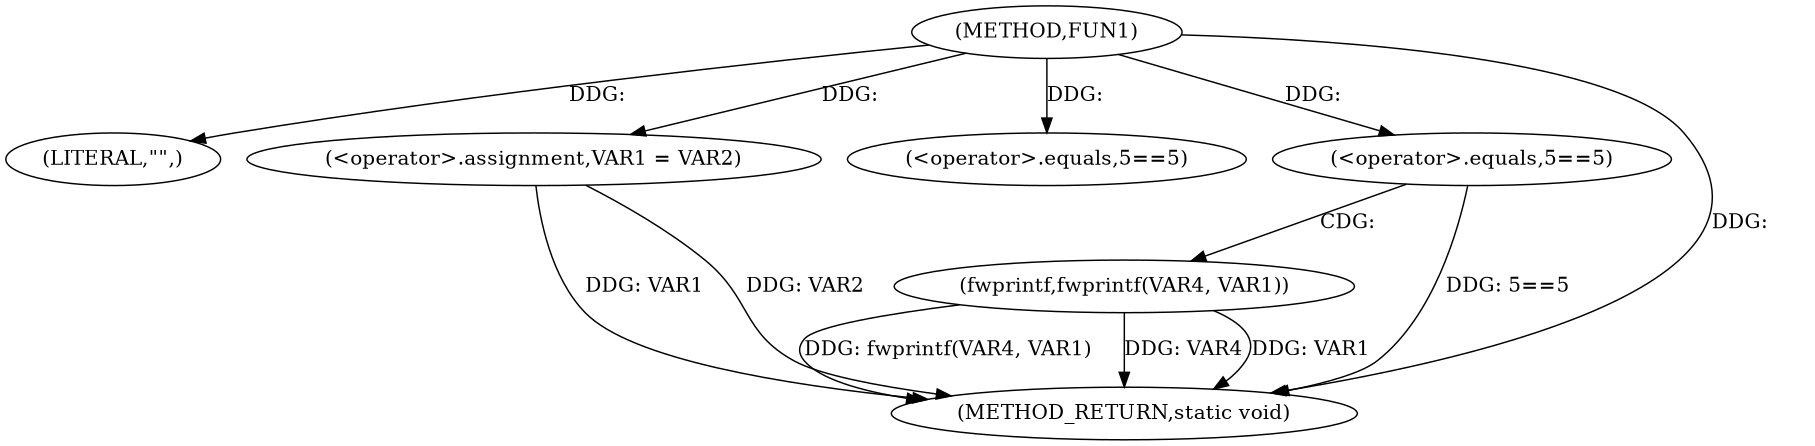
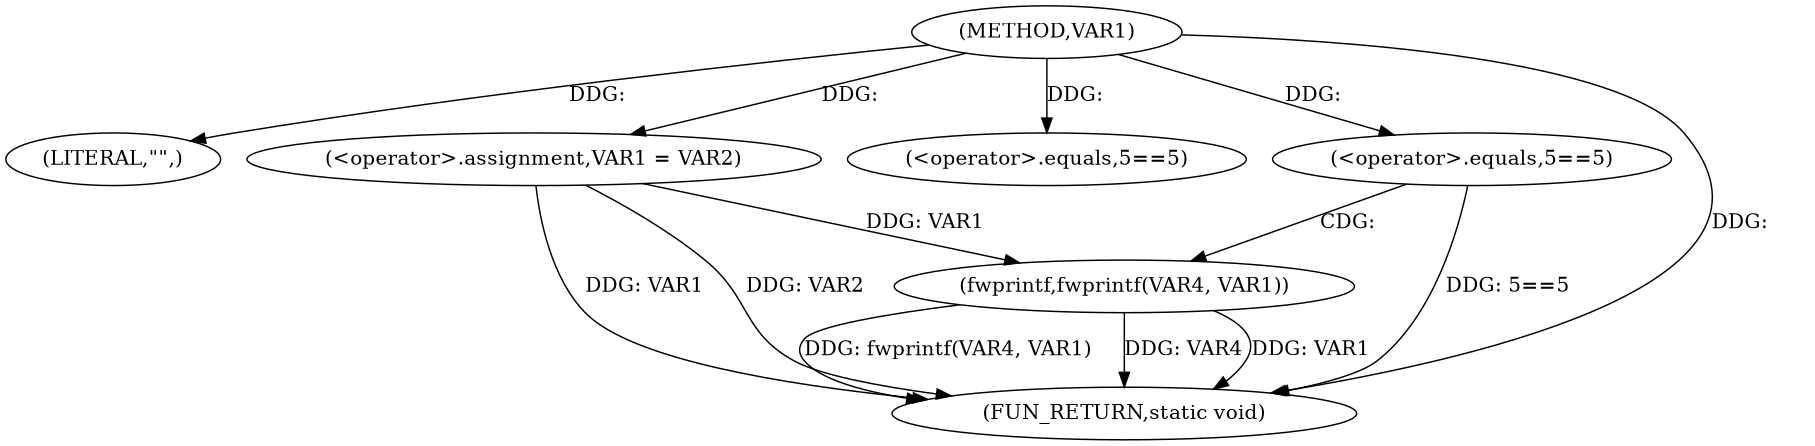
node "(METHOD,FUN1)": label "(METHOD,FUN1)" -> "(METHOD,VAR1)"
edge "(<operator>.assignment,VAR1 = VAR2)" -> "(fwprintf,fwprintf(VAR4, VAR1))": added, label "DDG: VAR1"
node "(METHOD_RETURN,static void)": label "(METHOD_RETURN,static void)" -> "(FUN_RETURN,static void)"
